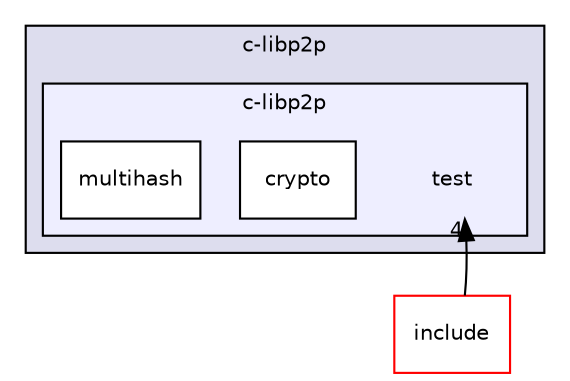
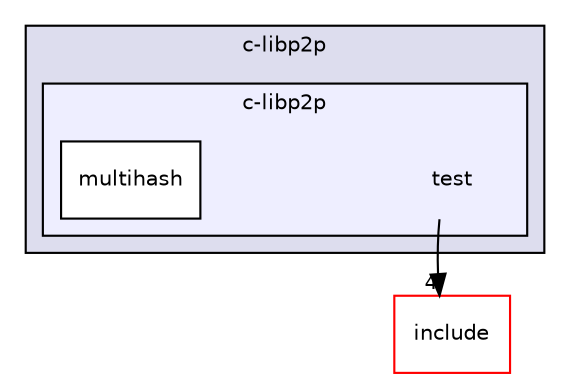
node "crypto": removed
edge "include" -> "test": reversed
